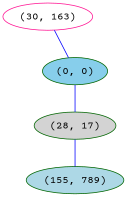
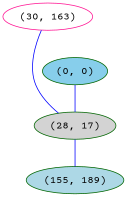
edge "(30, 163)" -- "(0, 0)": now "(30, 163)" -- "(28, 17)"
node "(155, 789)": label "(155, 789)" -> "(155, 189)"
